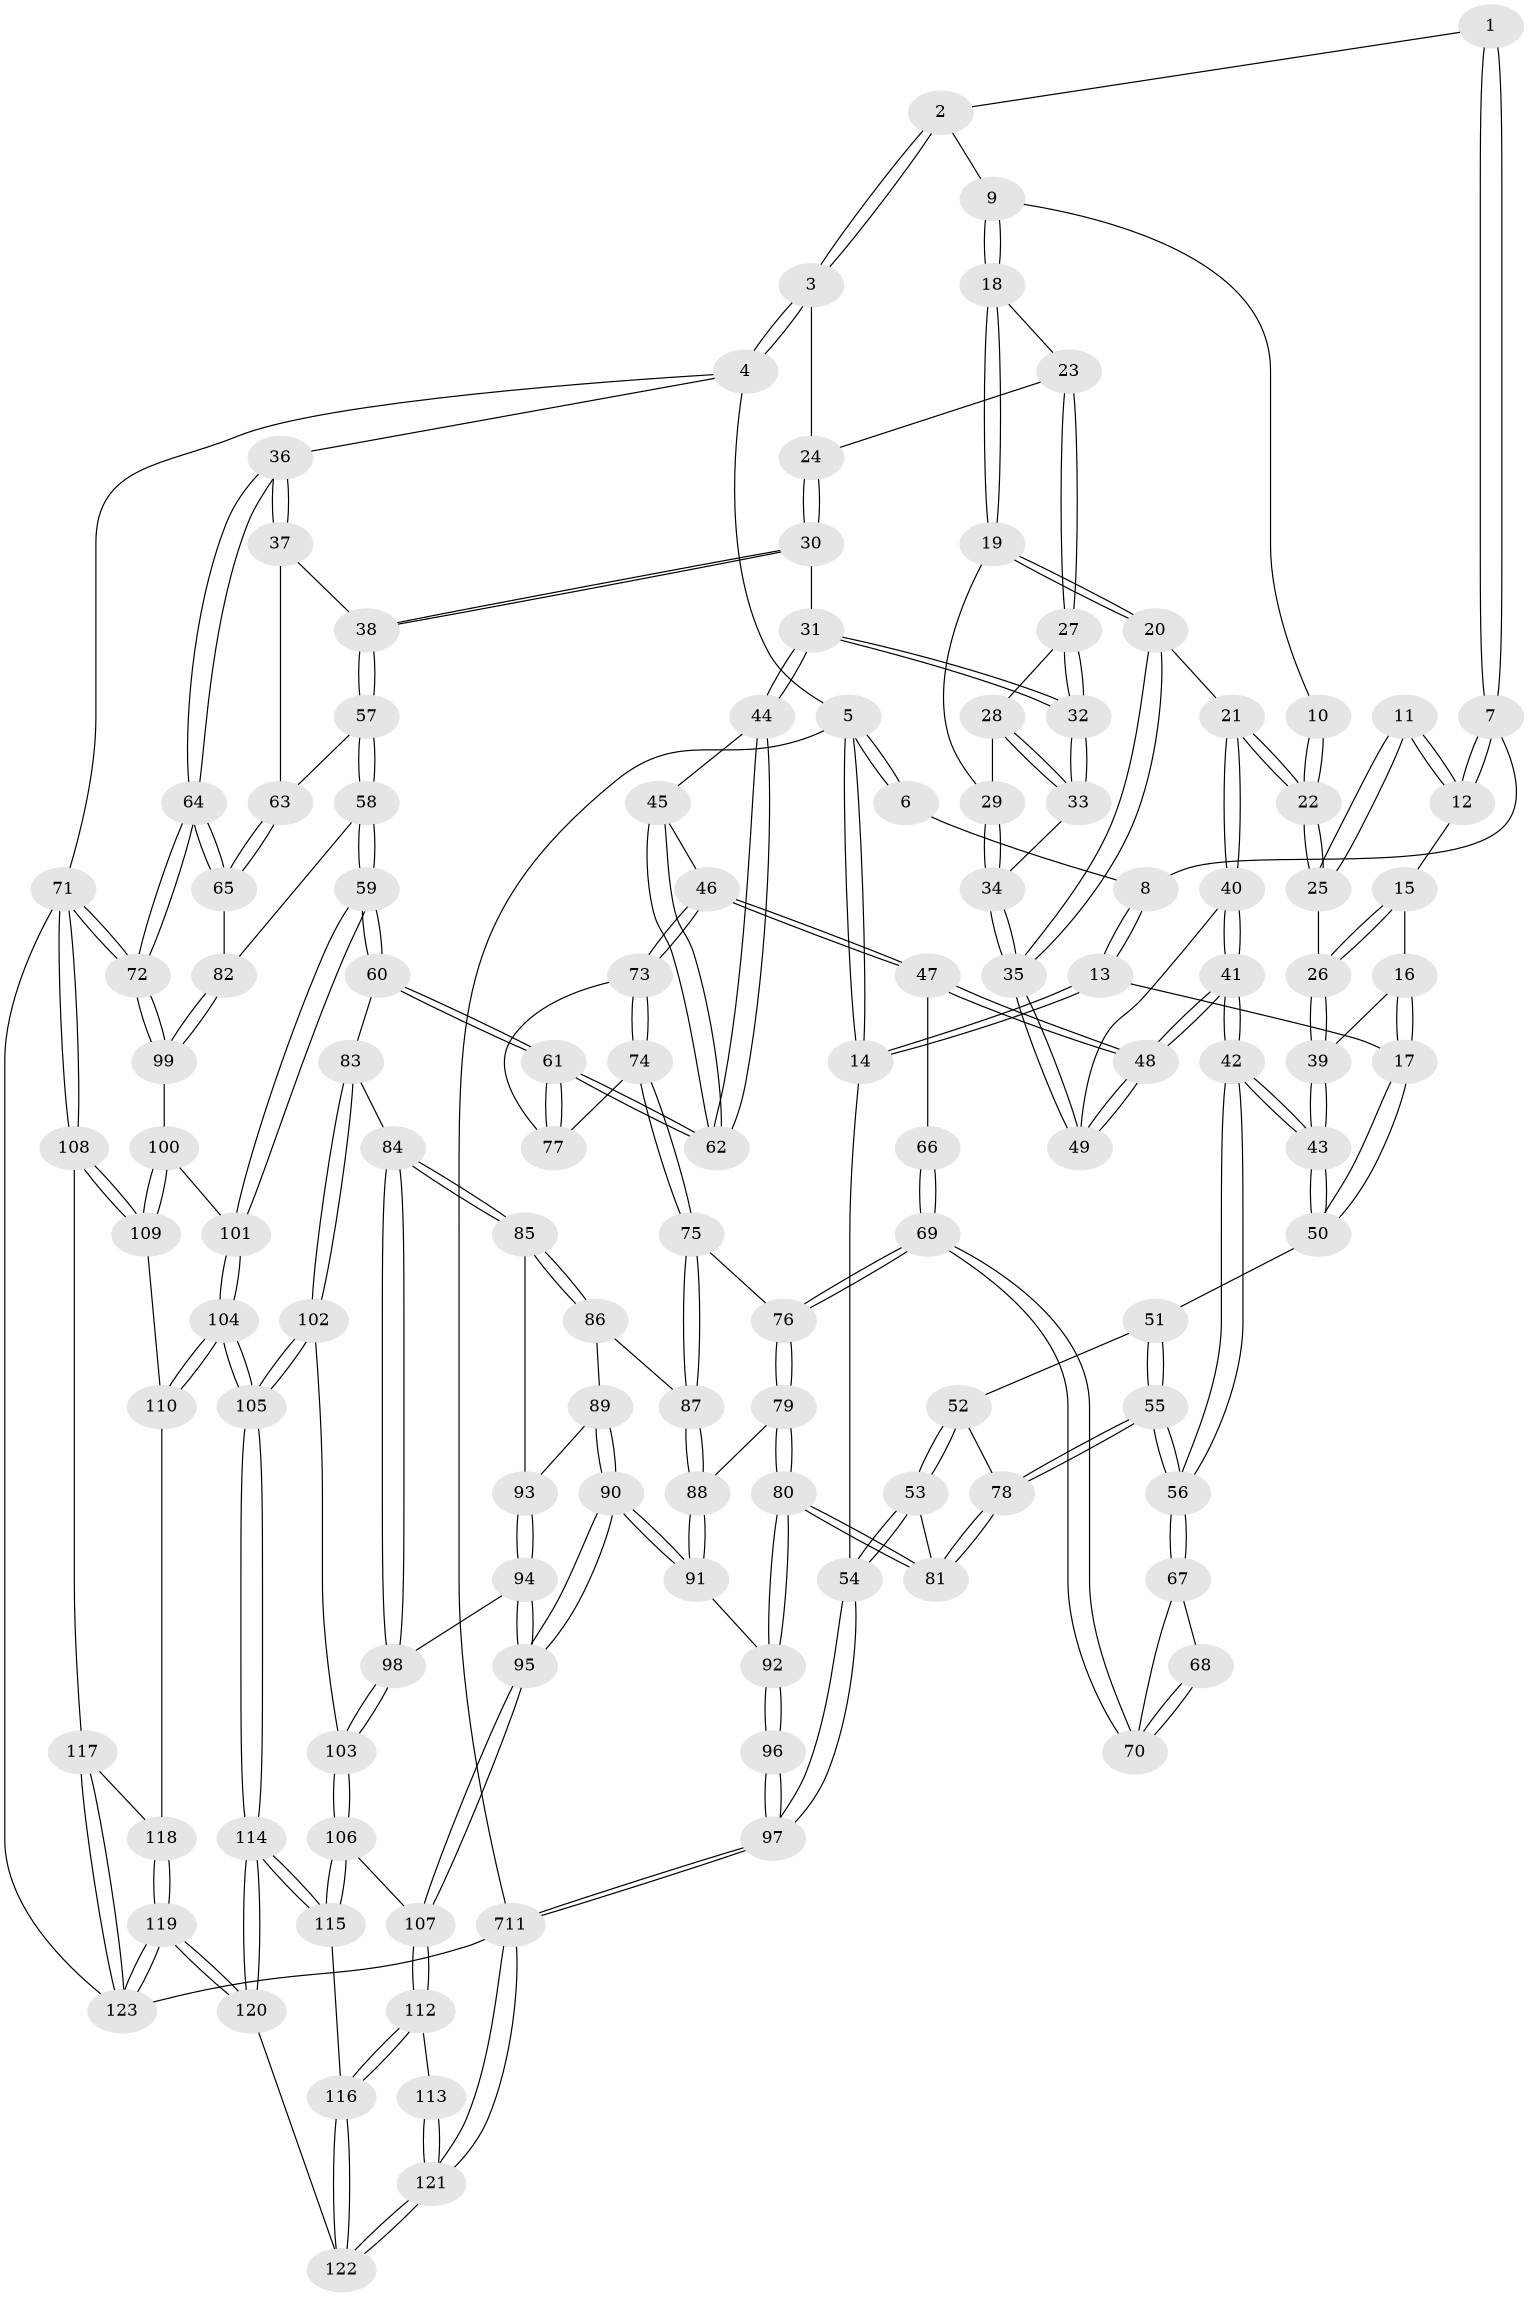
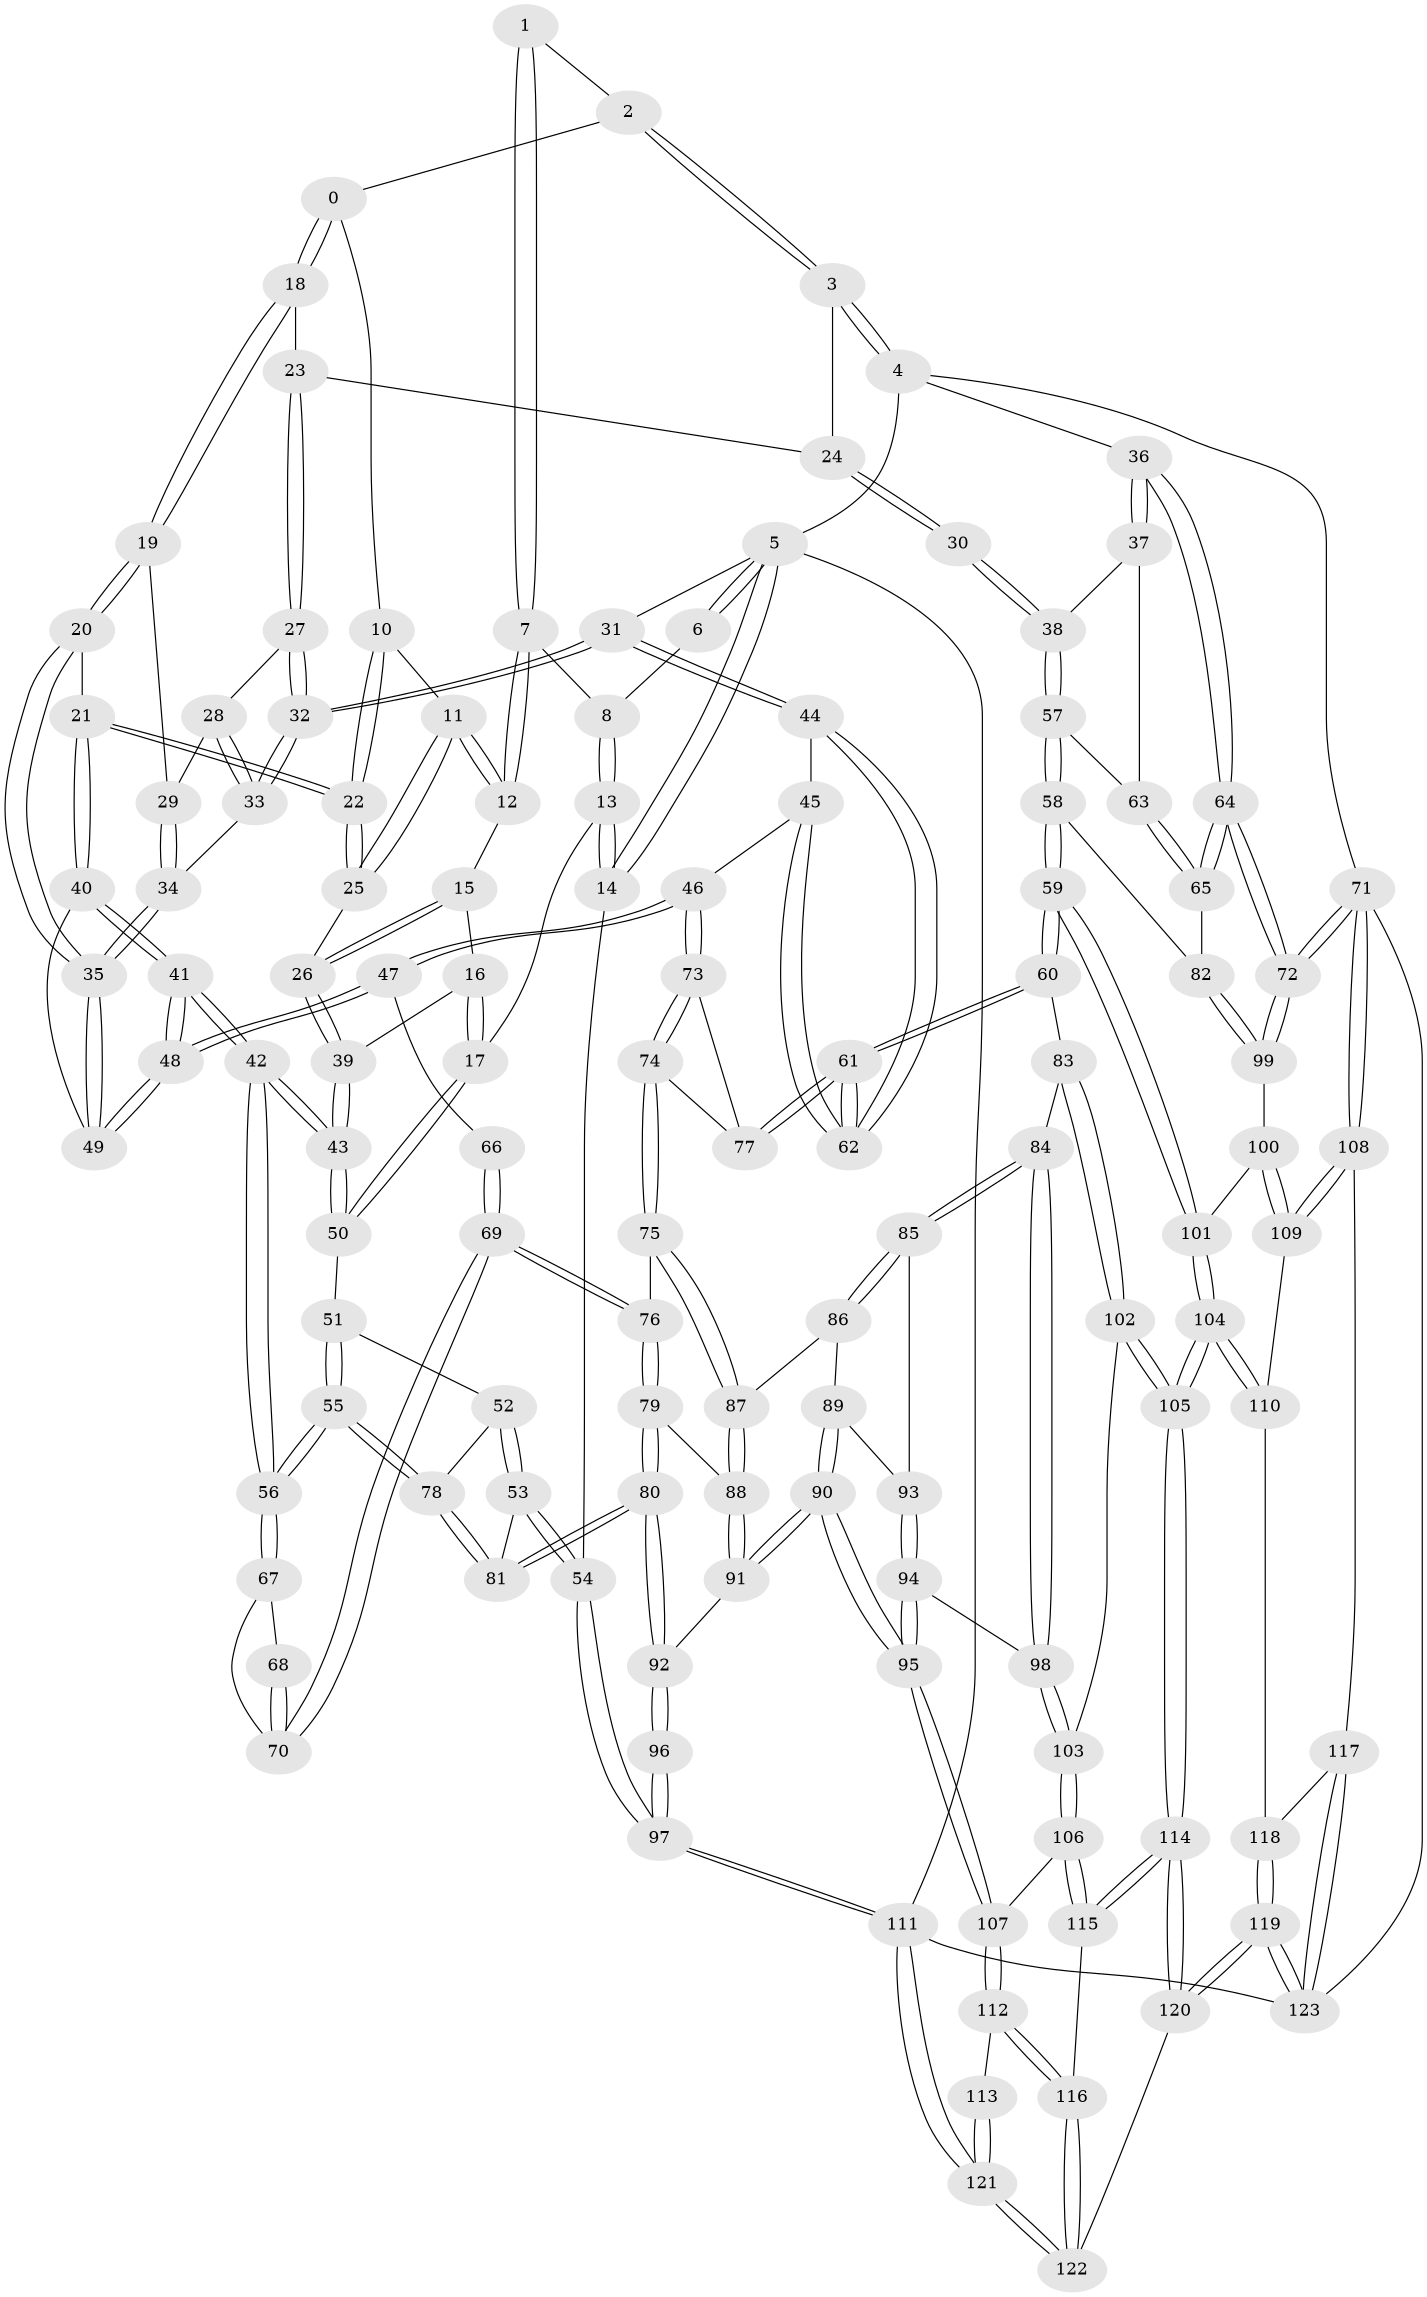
node "9": label "9" -> "0"
edge "30" -- "31": now "5" -- "31"
edge "10" -- "11": added
node "711": label "711" -> "111"
